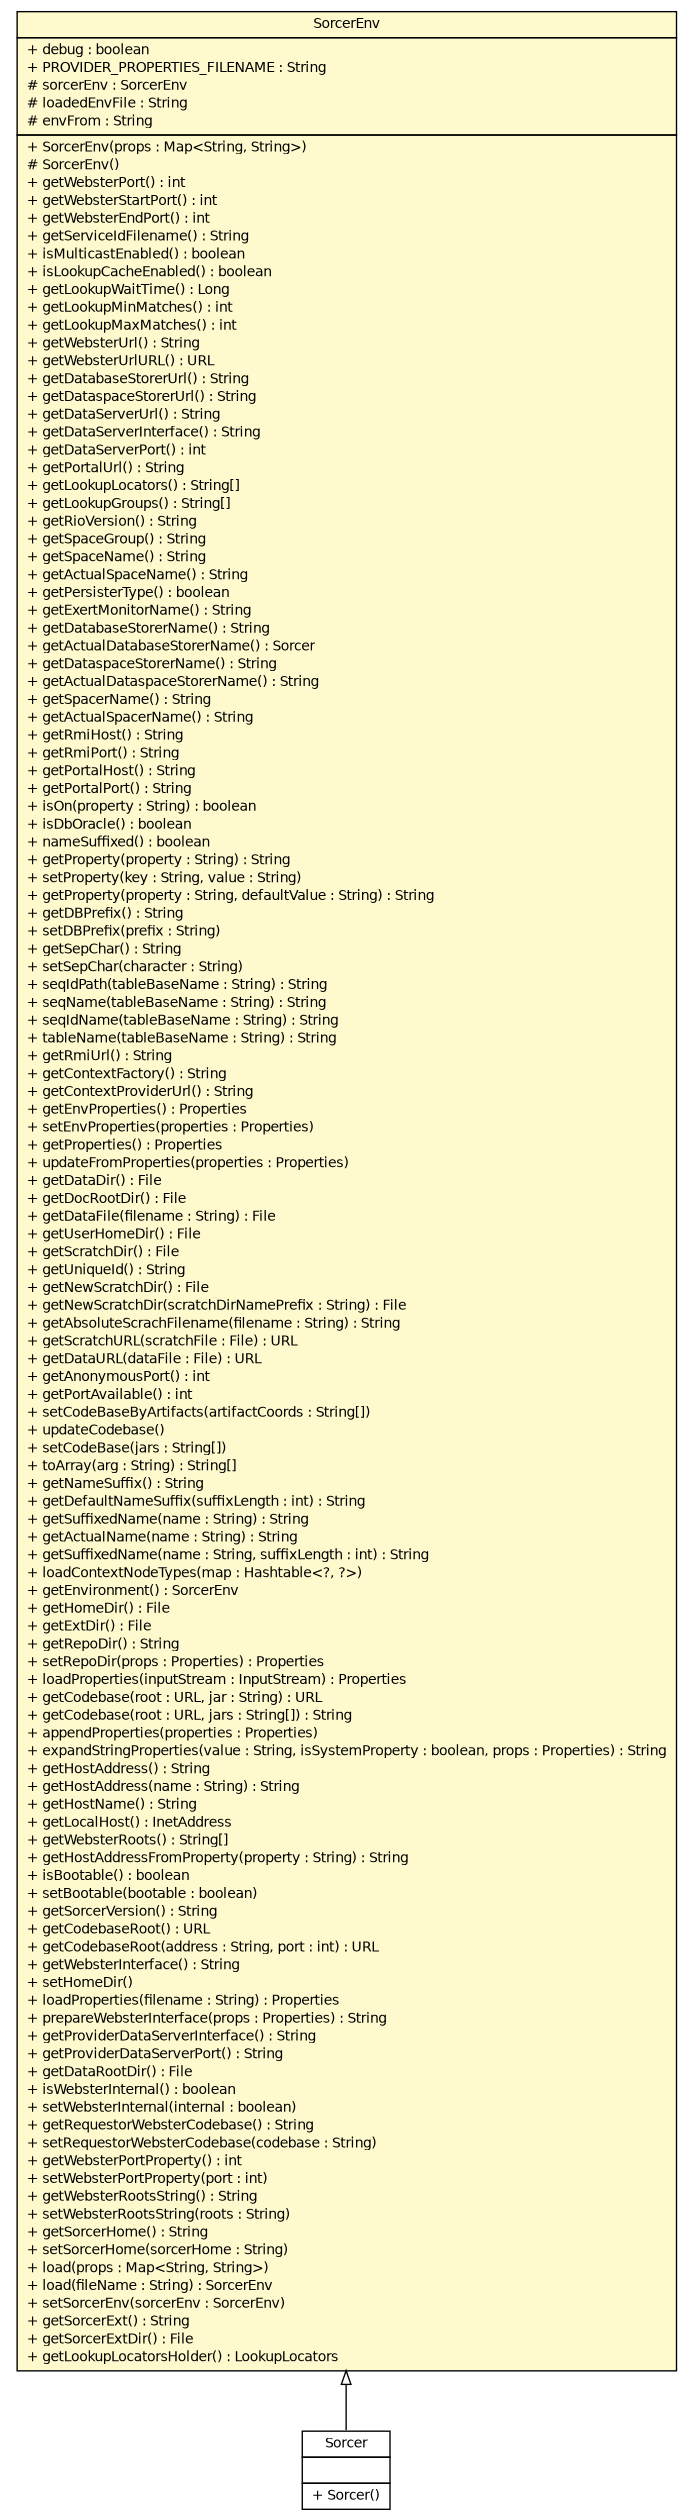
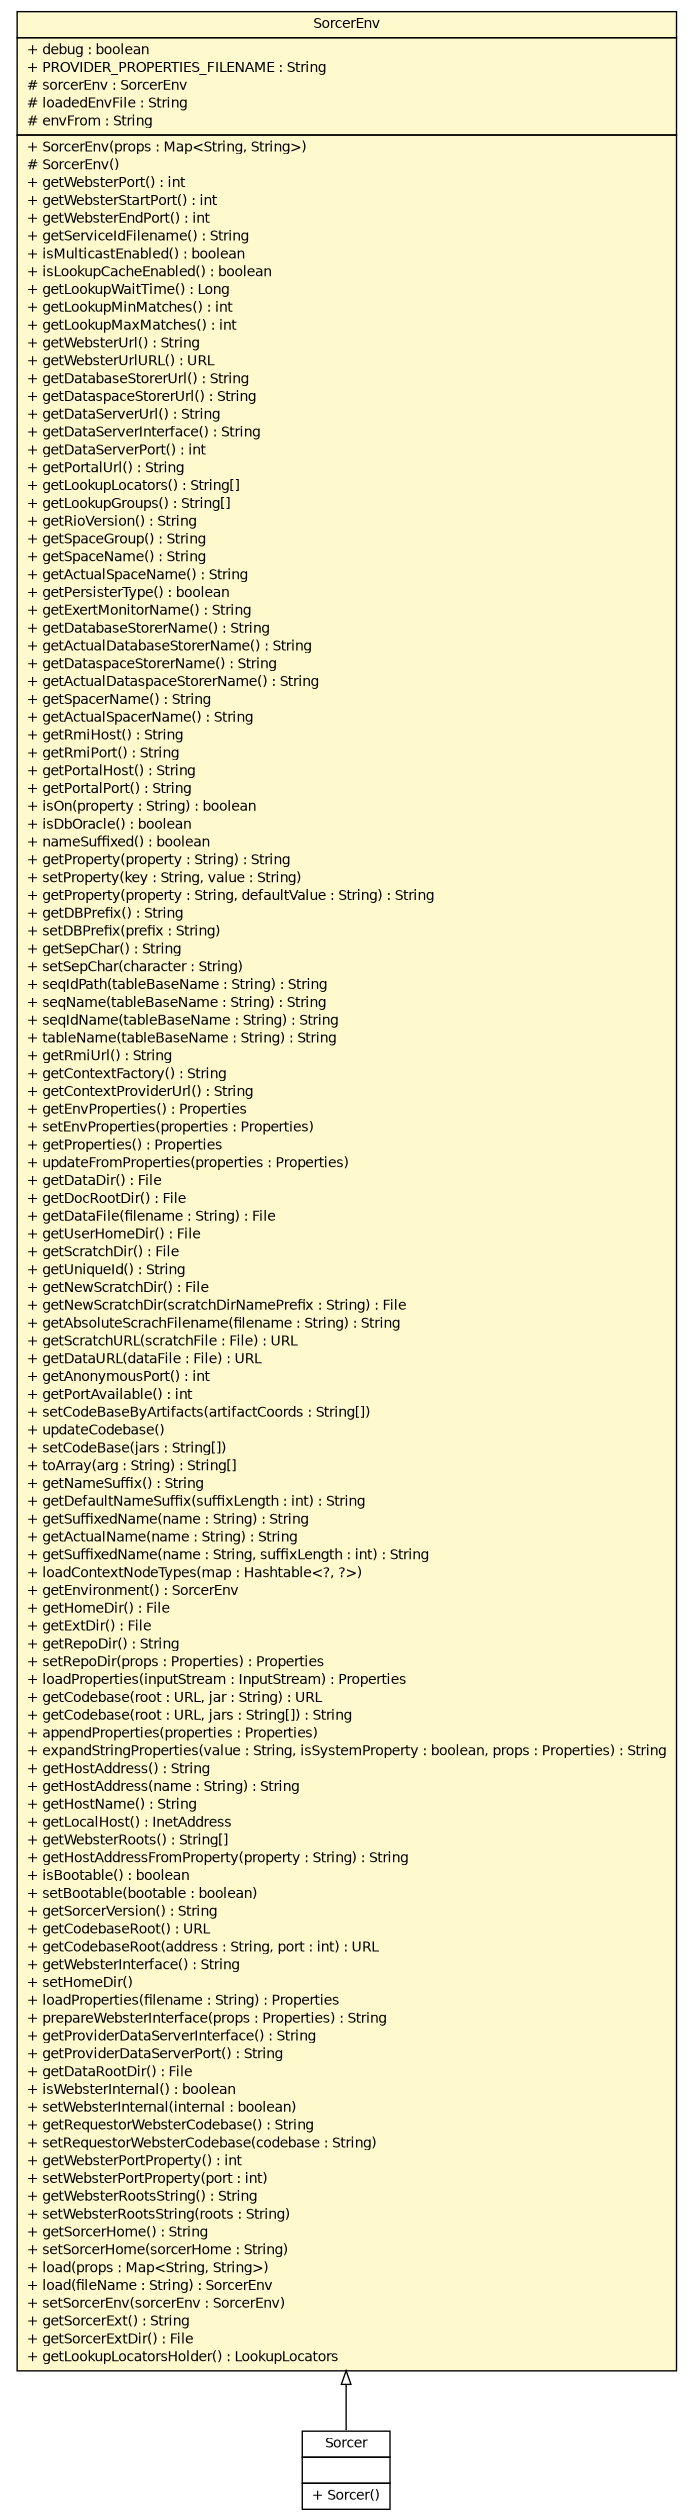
node "SorcerEnv": text "+ getActualDatabaseStorerName() : Sorcer" -> "+ getActualDatabaseStorerName() : String"
